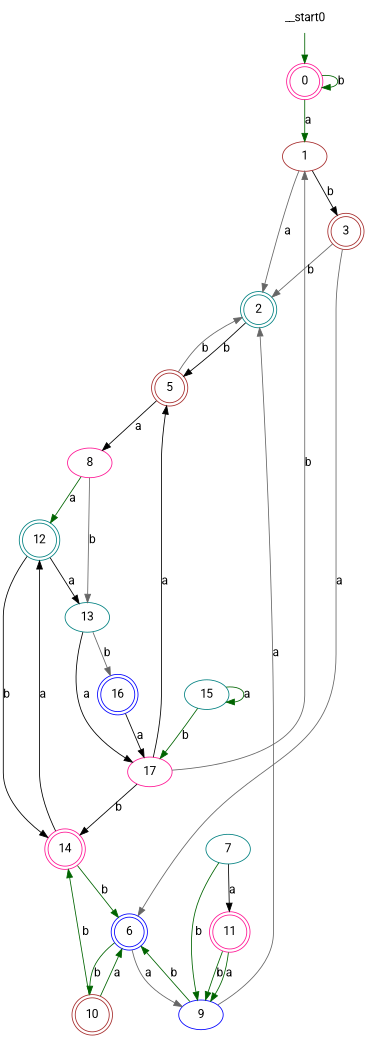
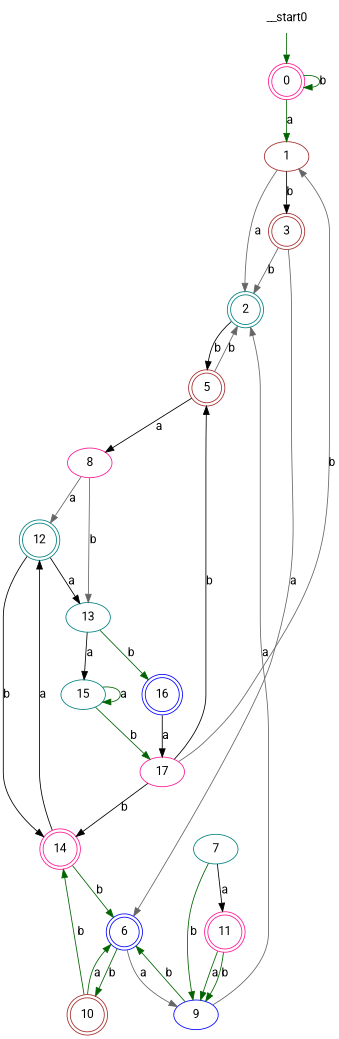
edge "8" -> "12": color darkgreen -> gray40
edge "17" -> "5": label "a" -> "b"
edge "13" -> "16": color gray40 -> darkgreen
edge "13" -> "17": now "13" -> "15"
